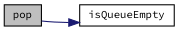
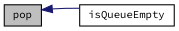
edge "pop" -> "isQueueEmpty": reversed
